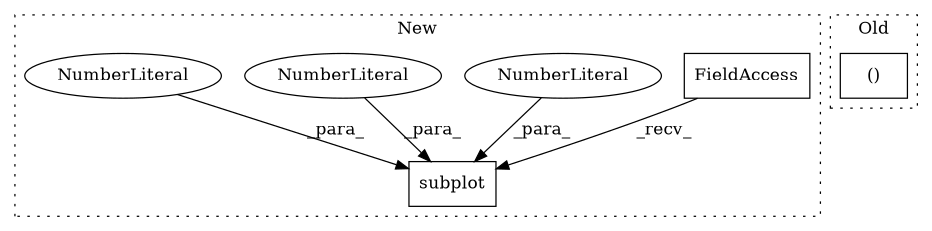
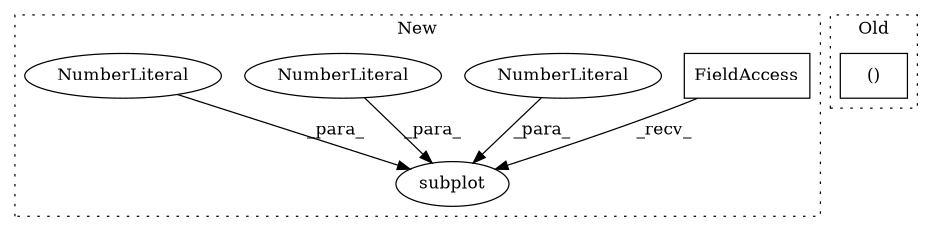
node "subplot": shape box -> ellipse
